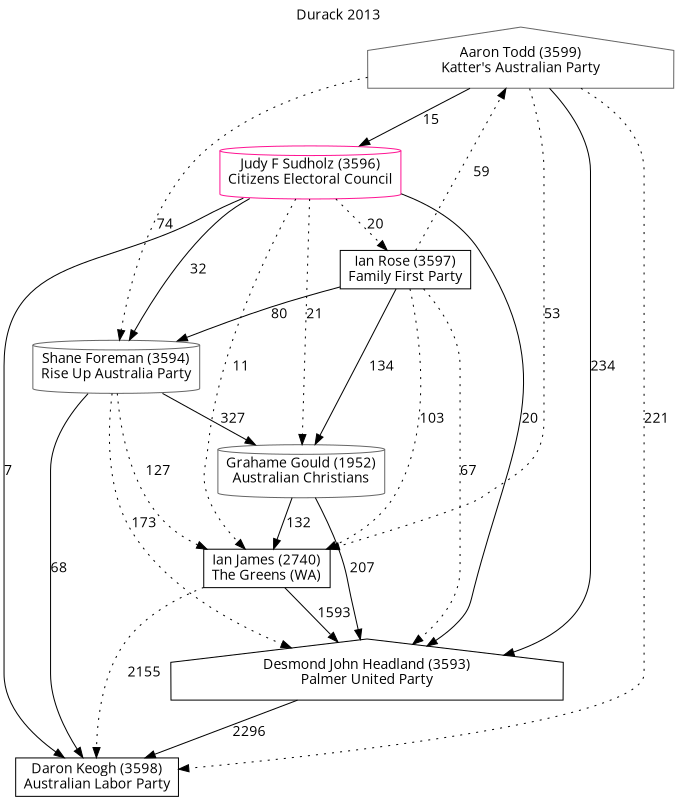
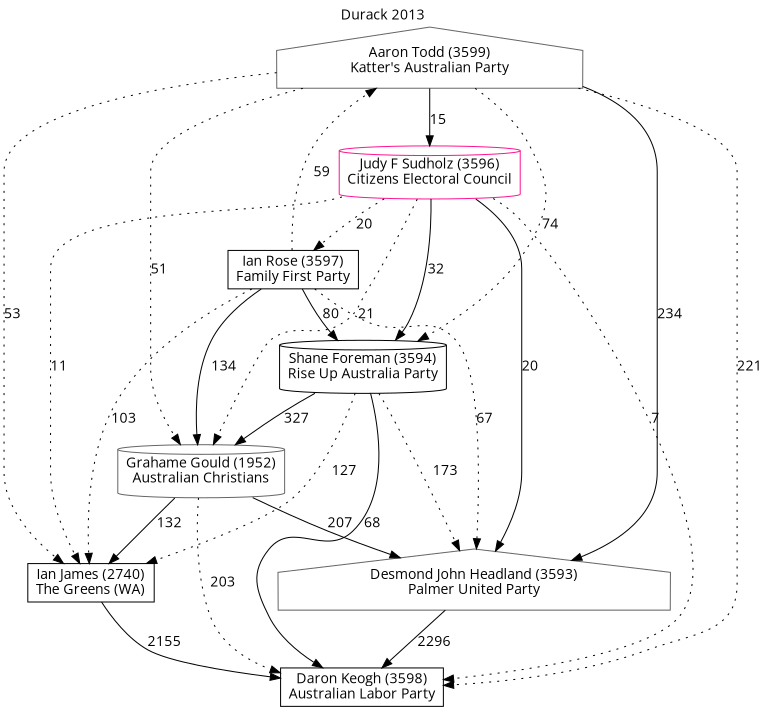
edge "Aaron Todd (3599) Katter's Australian Party" -> "Grahame Gould (1952) Australian Christians": added, label "51"
node "Shane Foreman (3594) Rise Up Australia Party": color gray40 -> black
edge "Judy F Sudholz (3596) Citizens Electoral Council" -> "Daron Keogh (3598) Australian Labor Party": style solid -> dotted
edge "Grahame Gould (1952) Australian Christians" -> "Daron Keogh (3598) Australian Labor Party": added, label "203"
edge "Ian James (2740) The Greens (WA)" -> "Desmond John Headland (3593) Palmer United Party": removed, label "1593"
edge "Ian James (2740) The Greens (WA)" -> "Daron Keogh (3598) Australian Labor Party": style dotted -> solid
node "Desmond John Headland (3593) Palmer United Party": color black -> gray40
